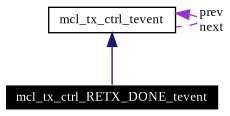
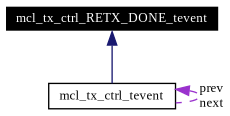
edge "mcl_tx_ctrl_RETX_DONE_tevent" -> "mcl_tx_ctrl_tevent": reversed
